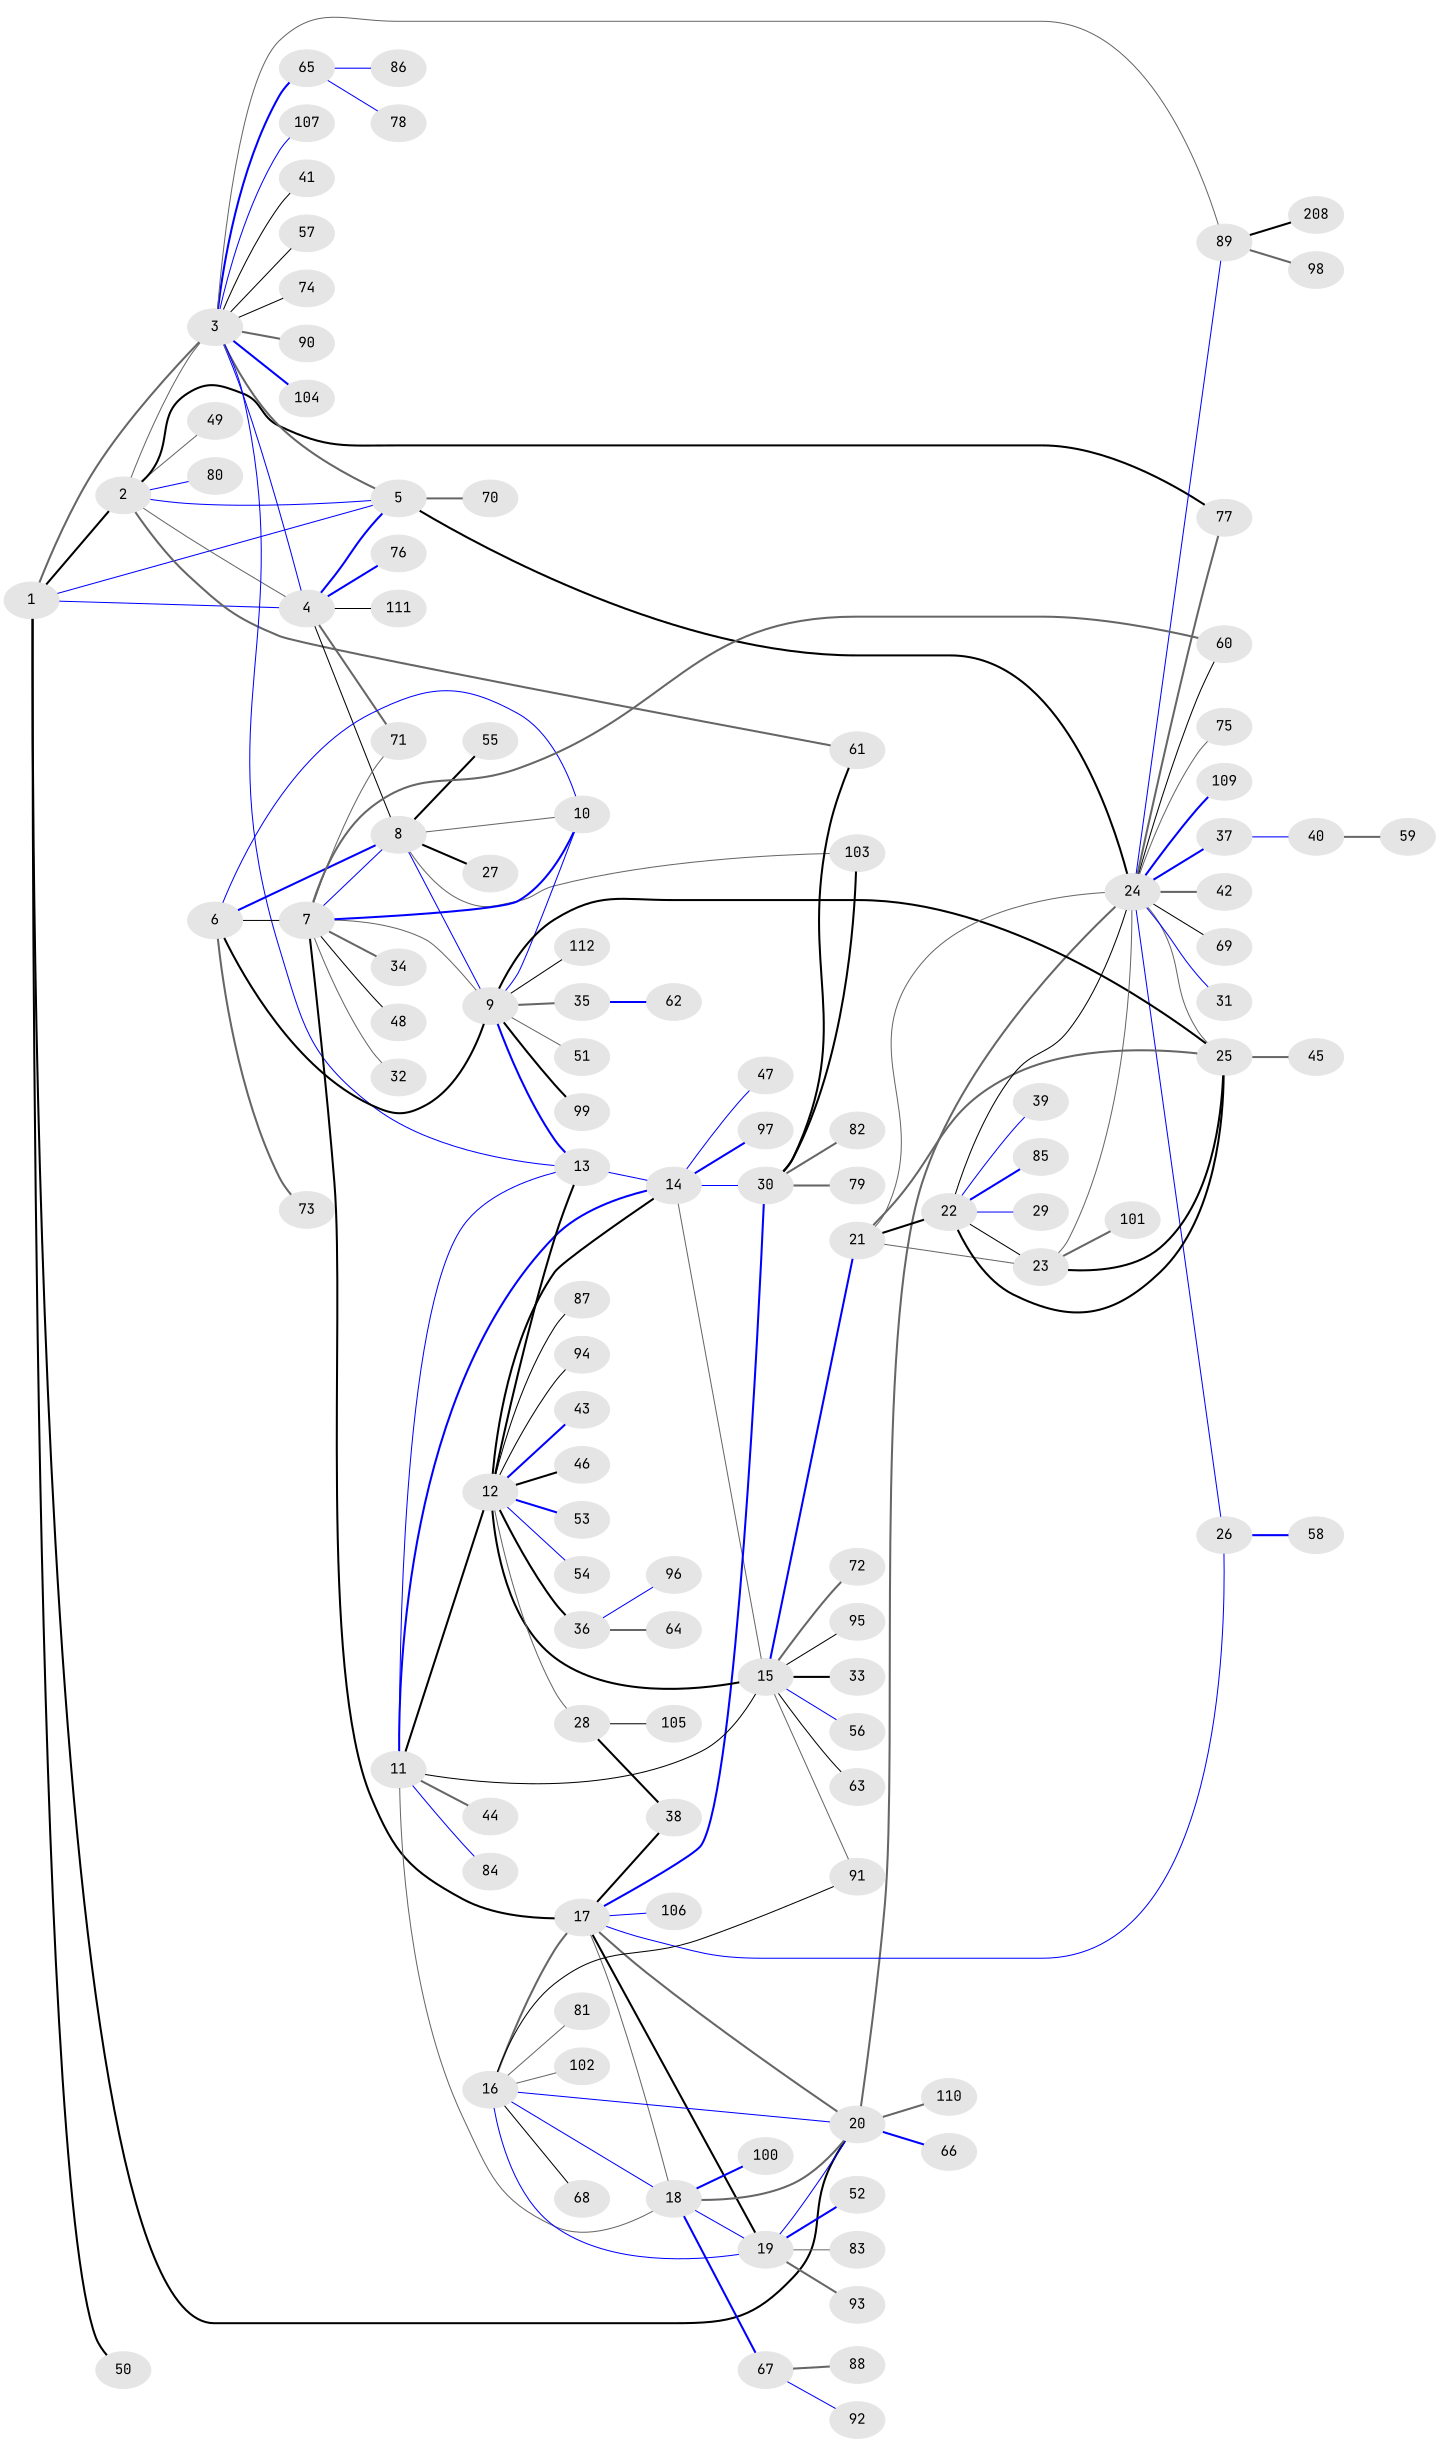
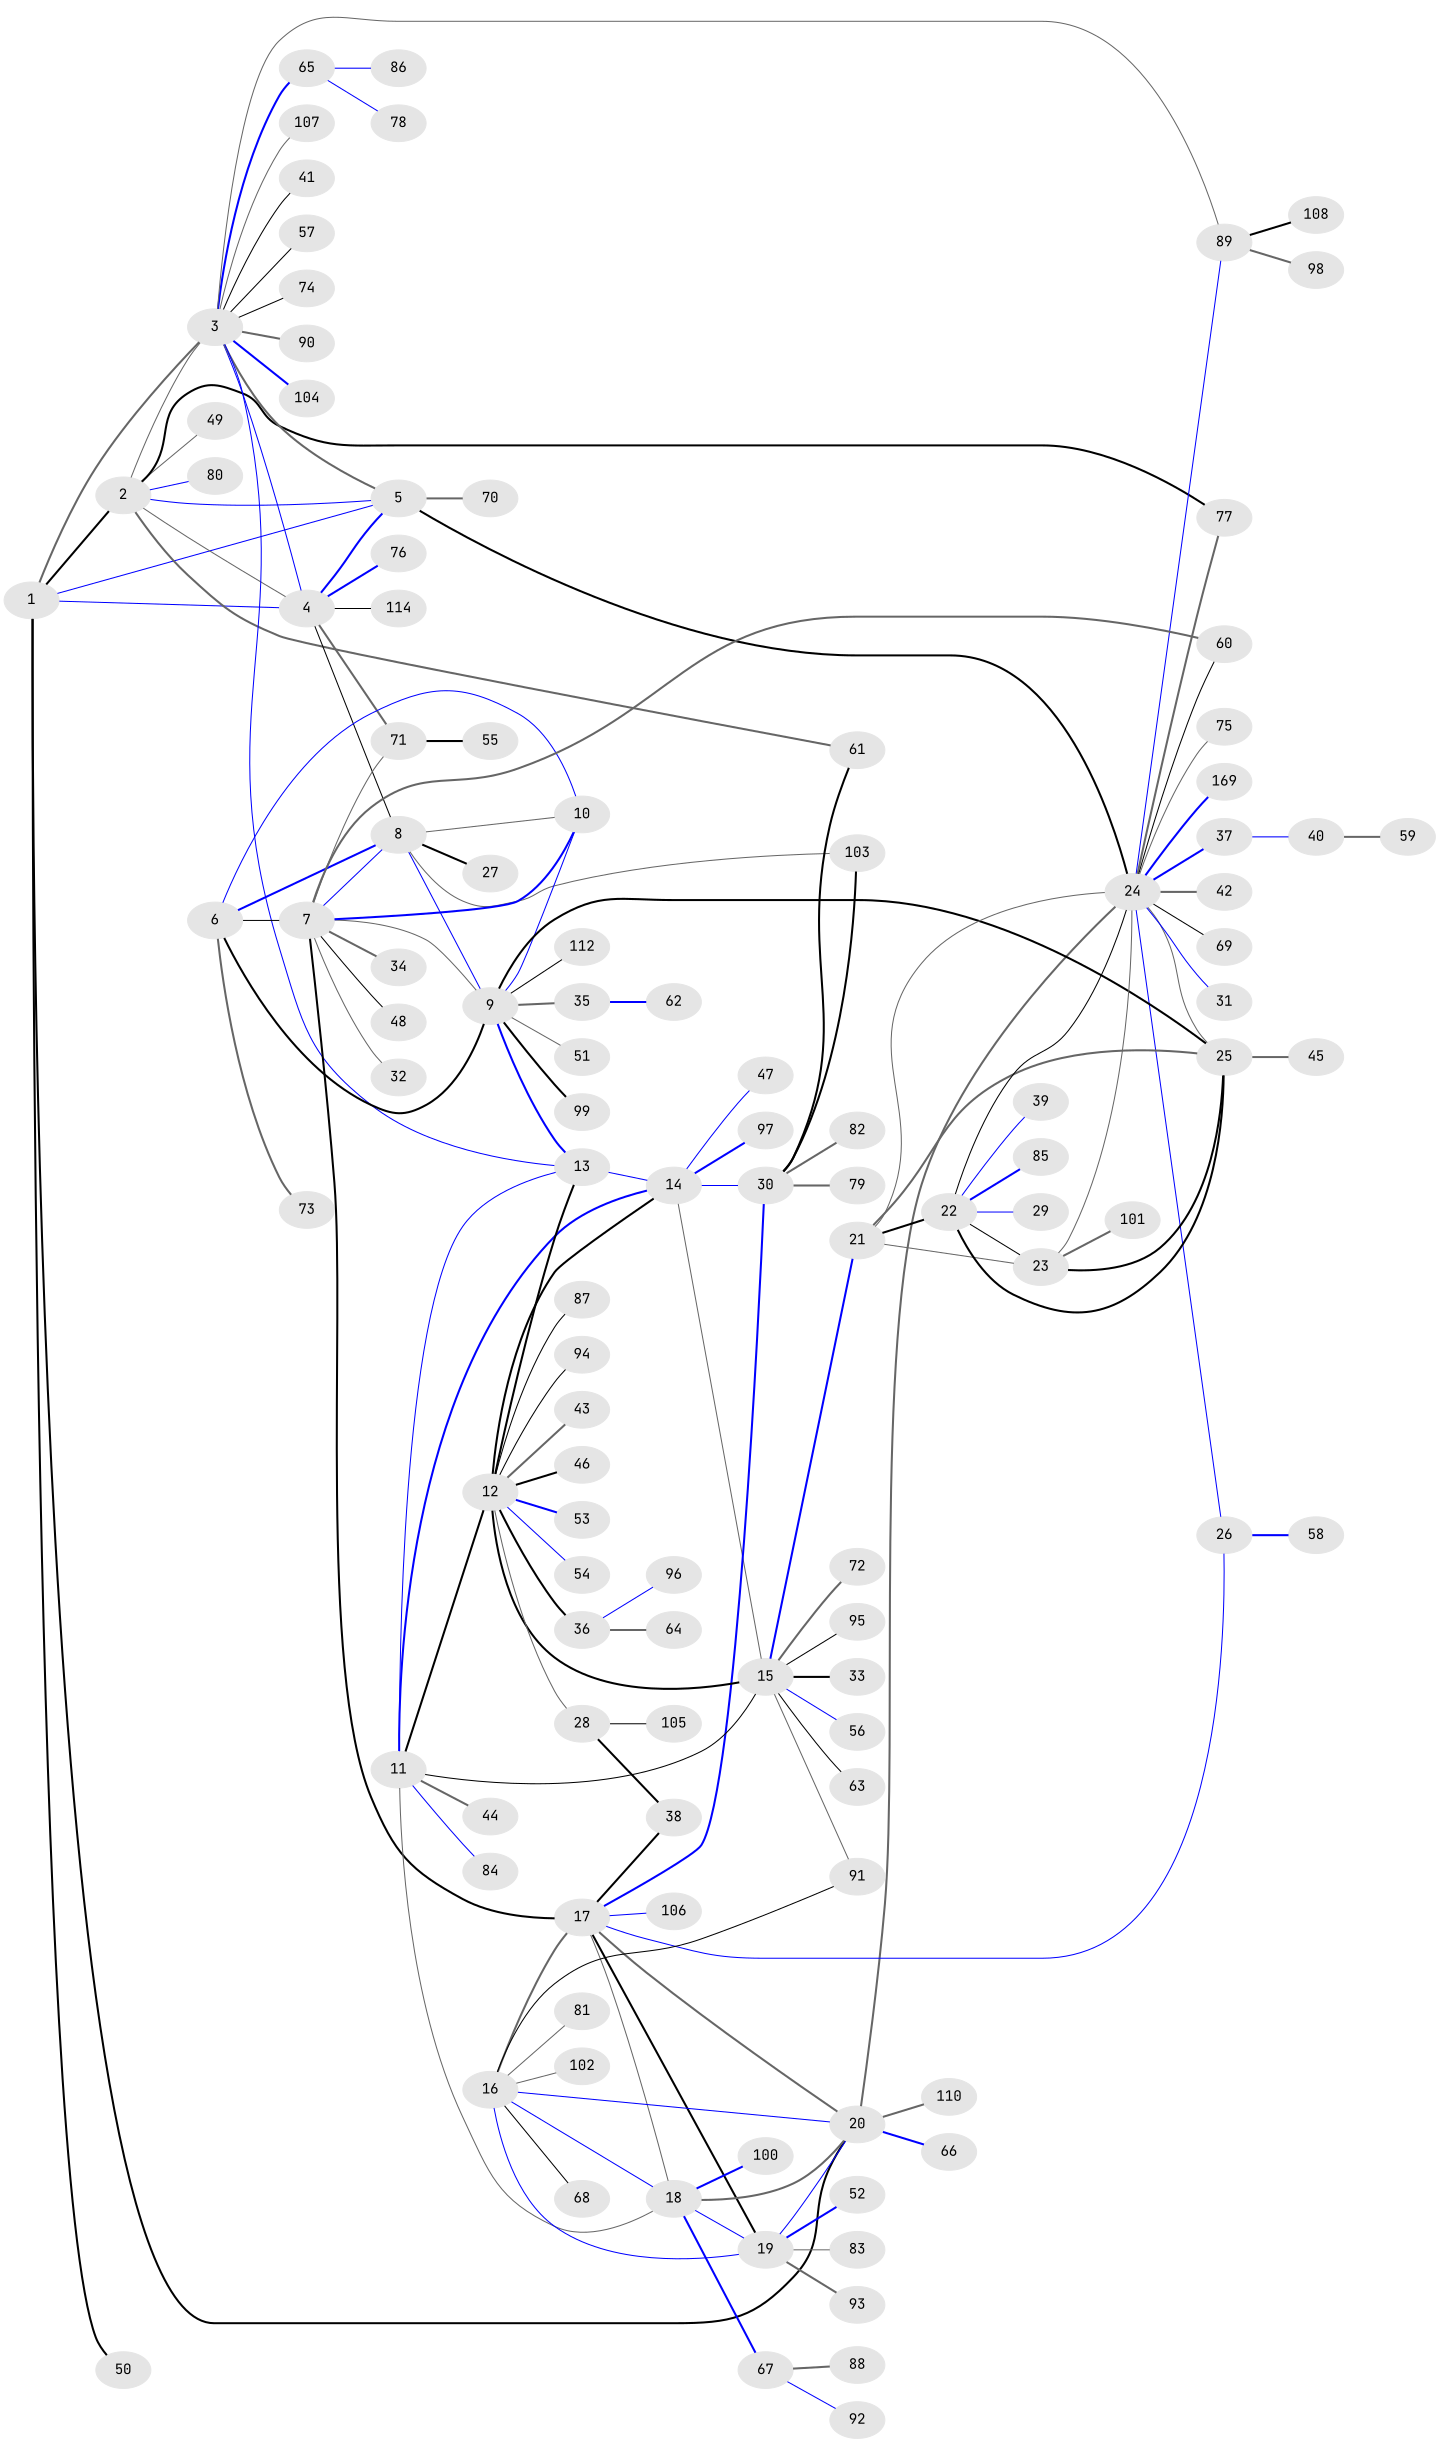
node "208": label "208" -> "108"
edge "107" -- "3": color blue -> gray40
node "111": label "111" -> "114"
node "109": label "109" -> "169"
edge "55" -- "8": now "55" -- "71"
edge "43" -- "12": color blue -> gray40
